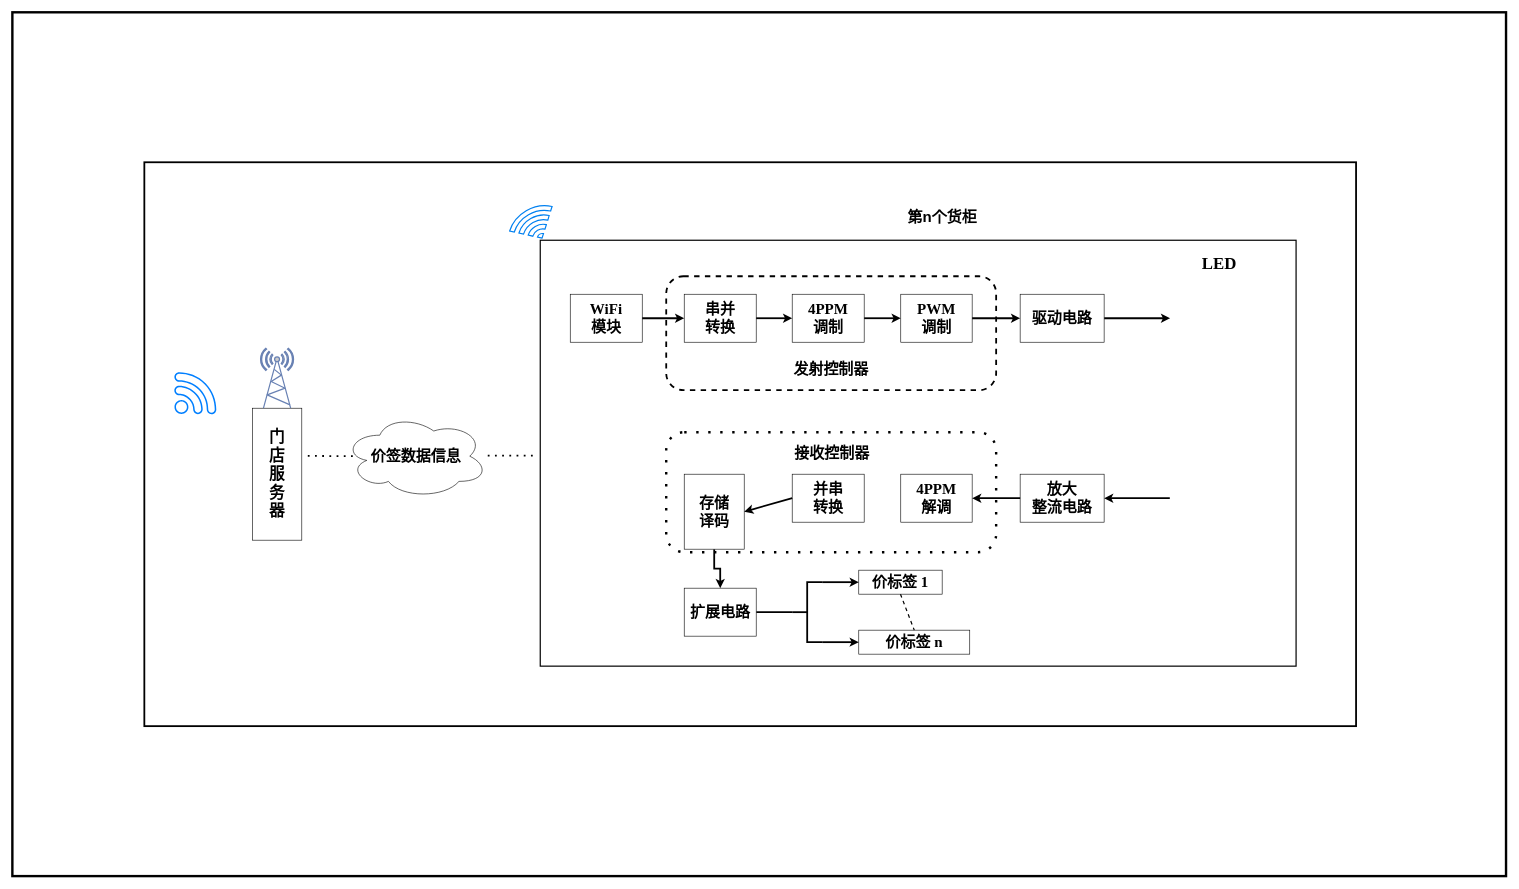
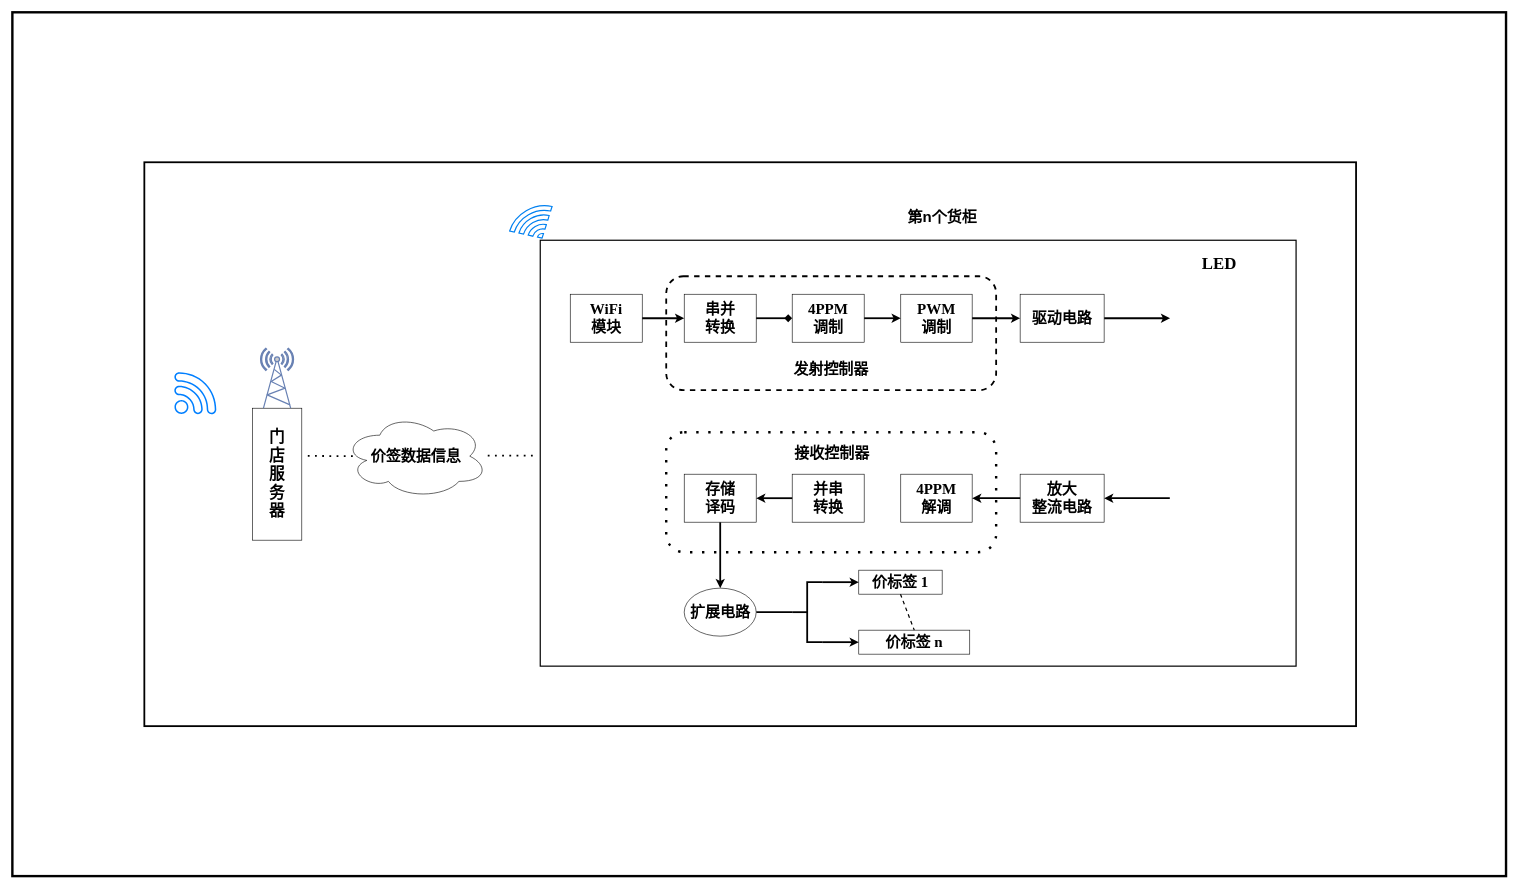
edge "串并 转换" -> "4PPM 调制": arrowhead classic -> diamond
node "存储 译码": size 60x75 -> 72x48
node "扩展电路": shape rectangle -> ellipse
